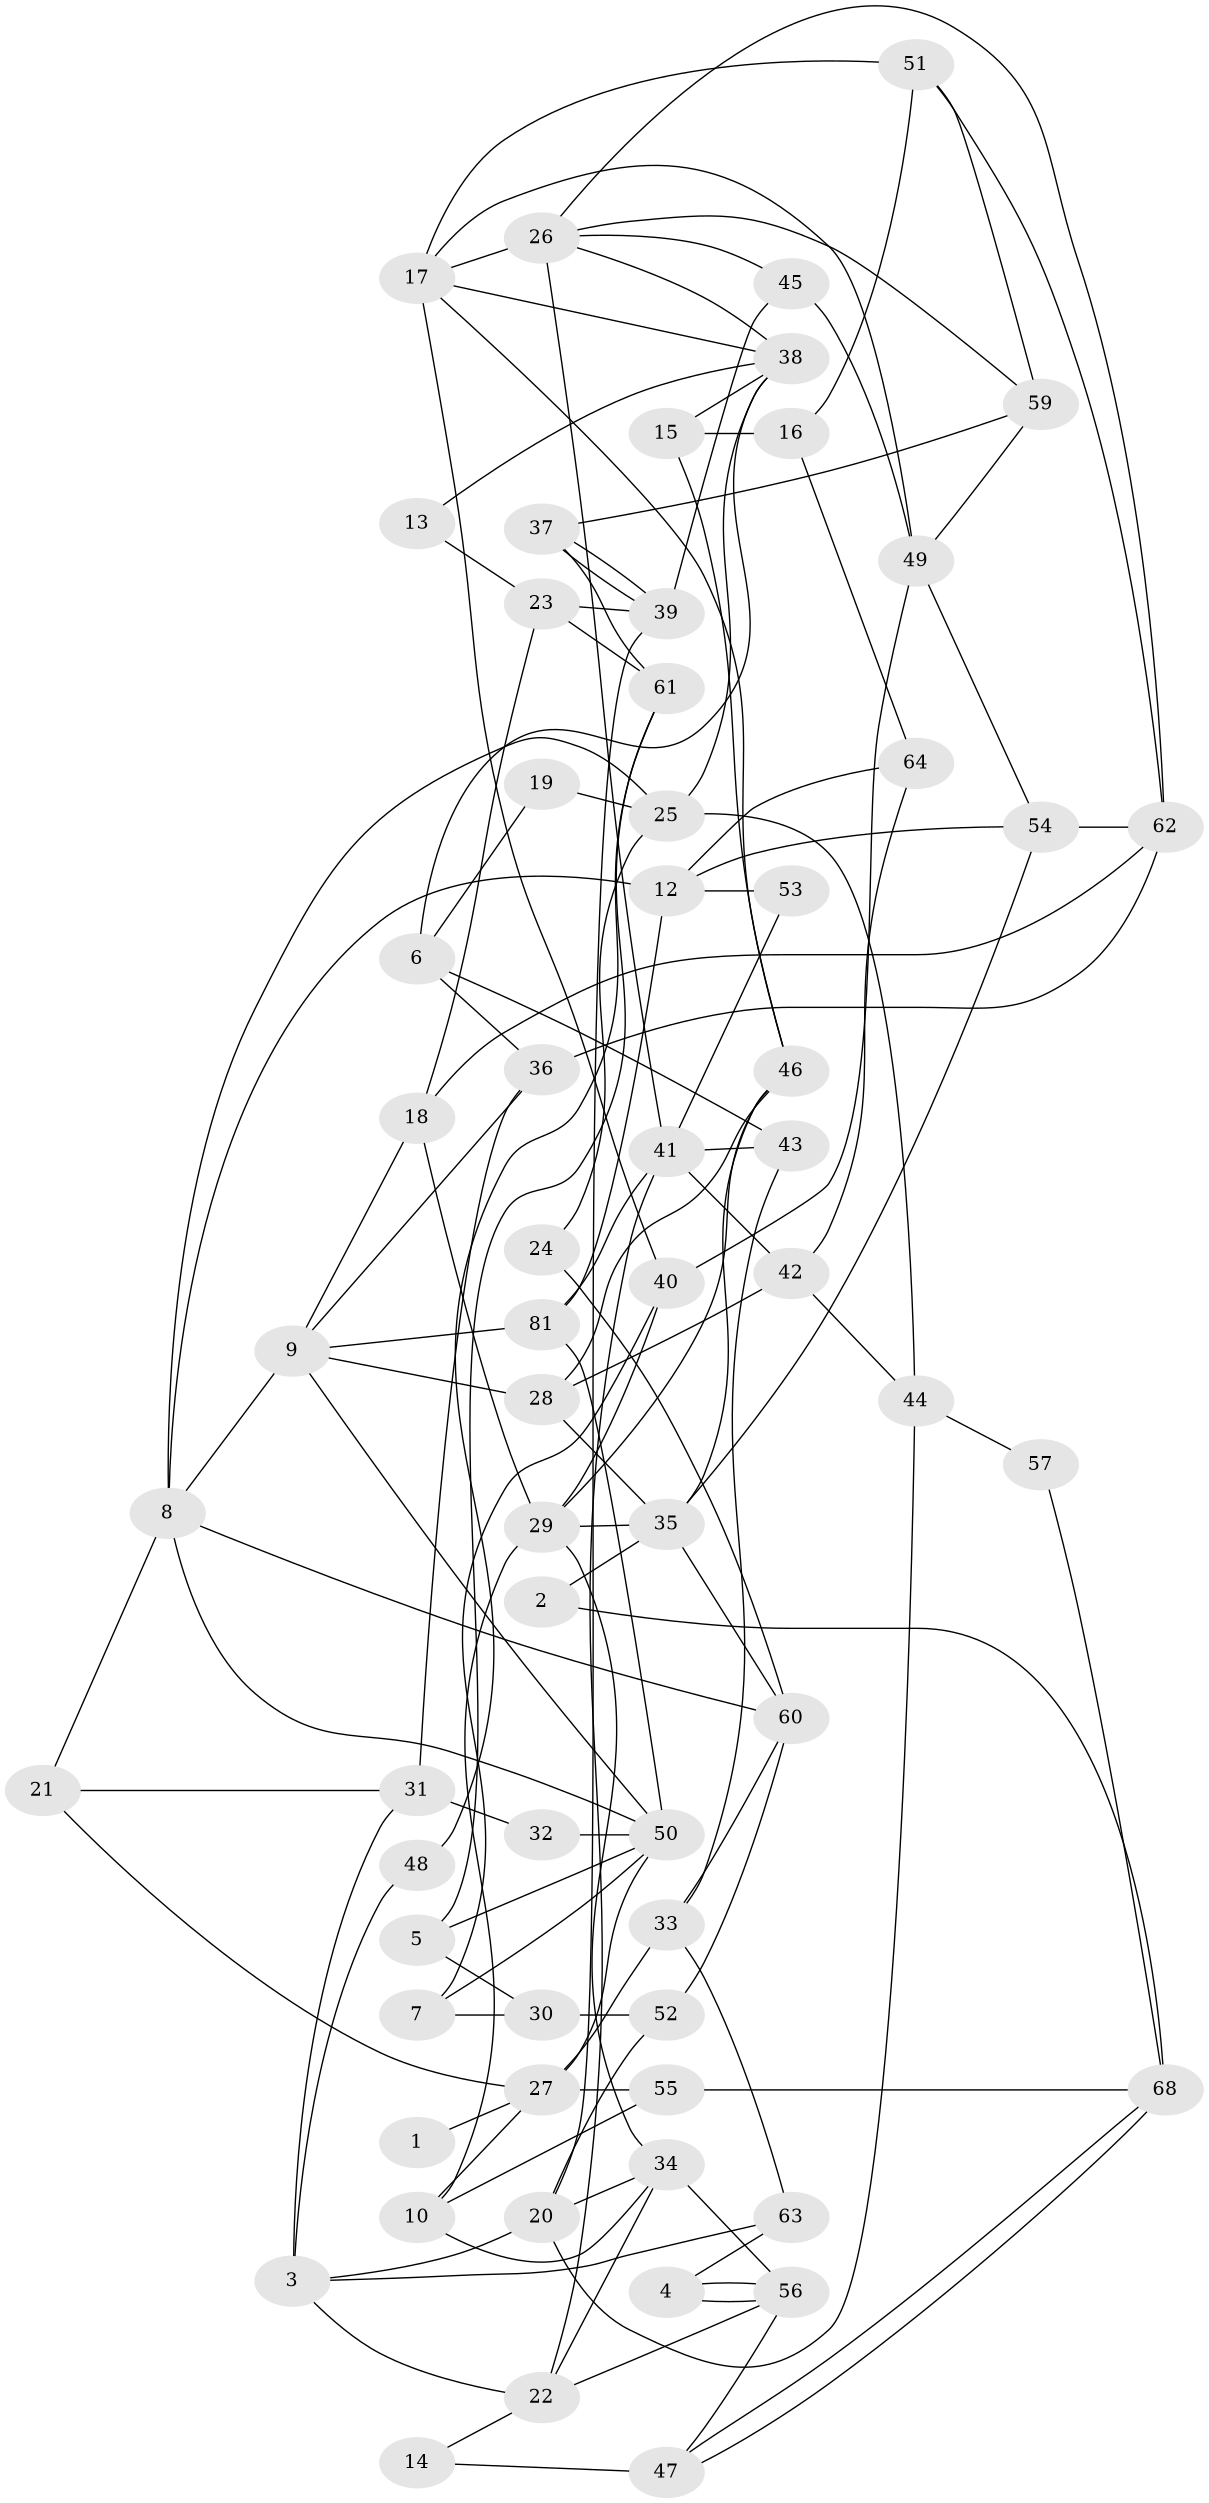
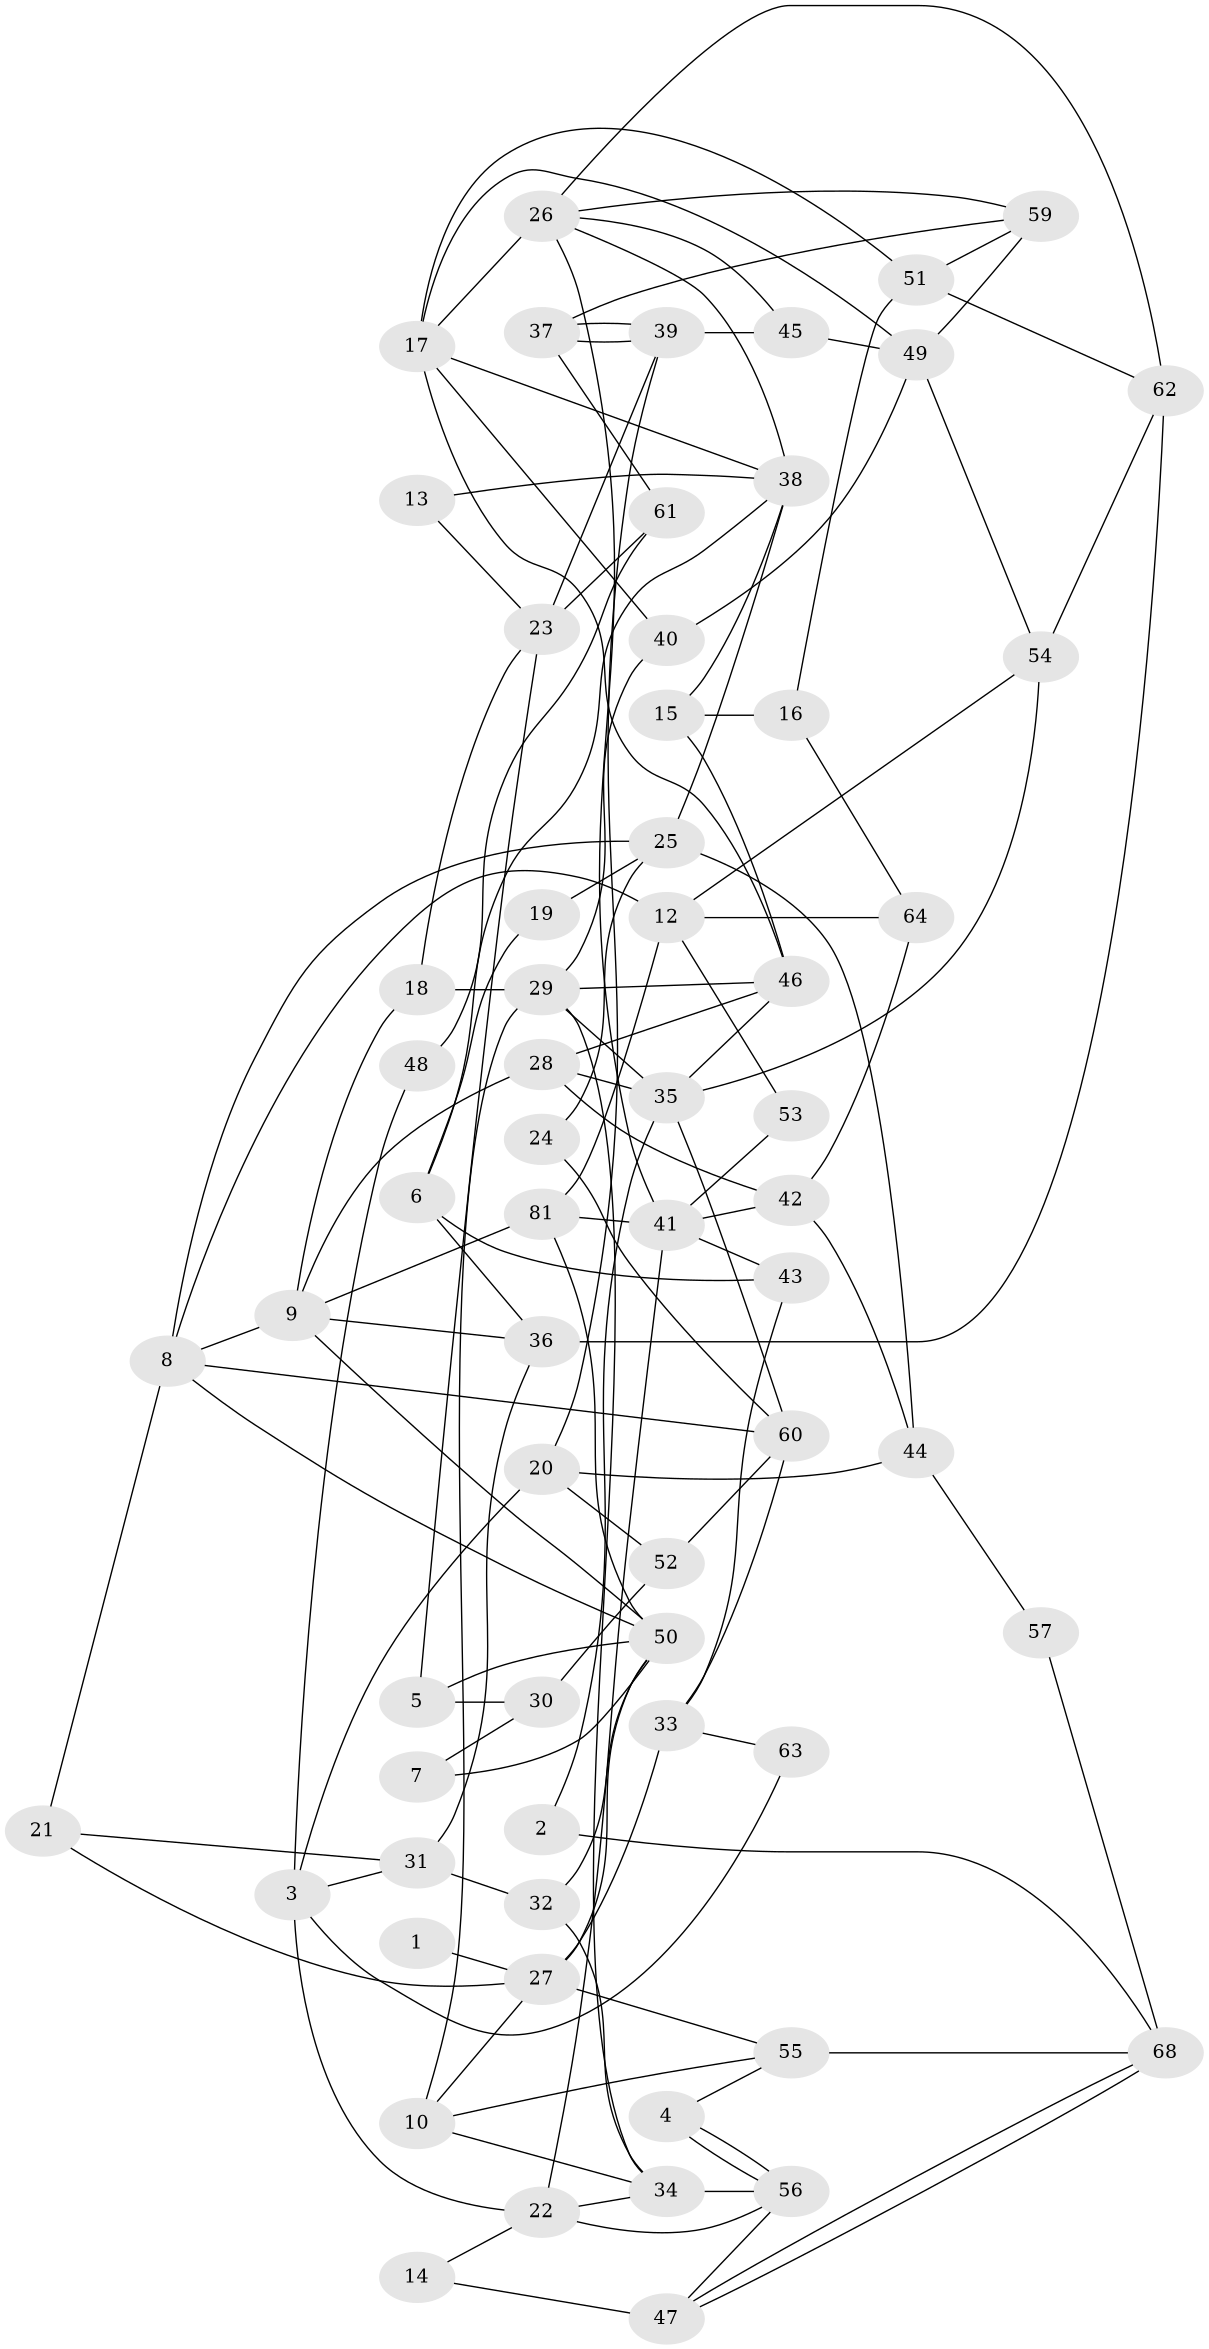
edge "62" -- "18": removed
edge "61" -- "5": now "23" -- "5"
edge "40" -- "7": removed
edge "34" -- "20": now "34" -- "32"
edge "63" -- "4": now "55" -- "4"
